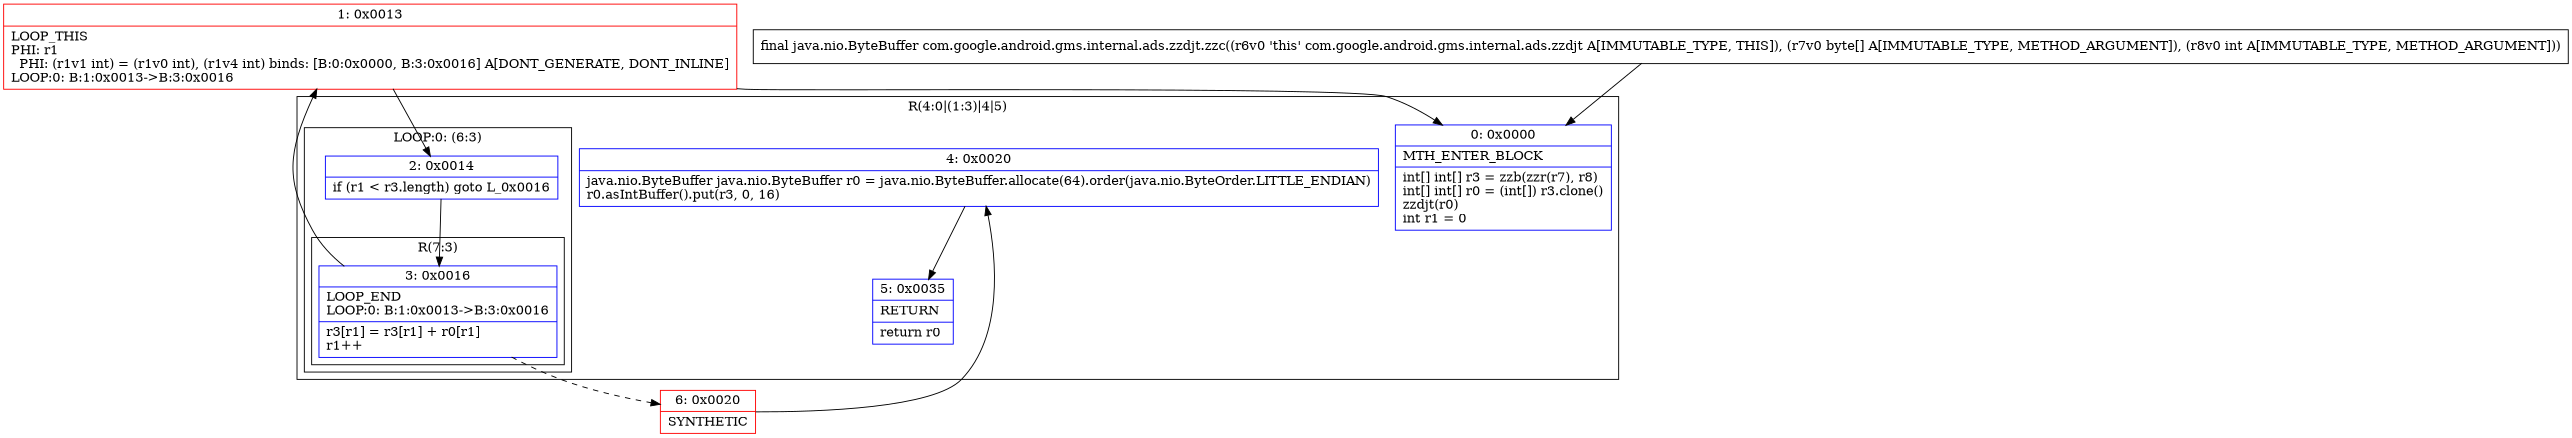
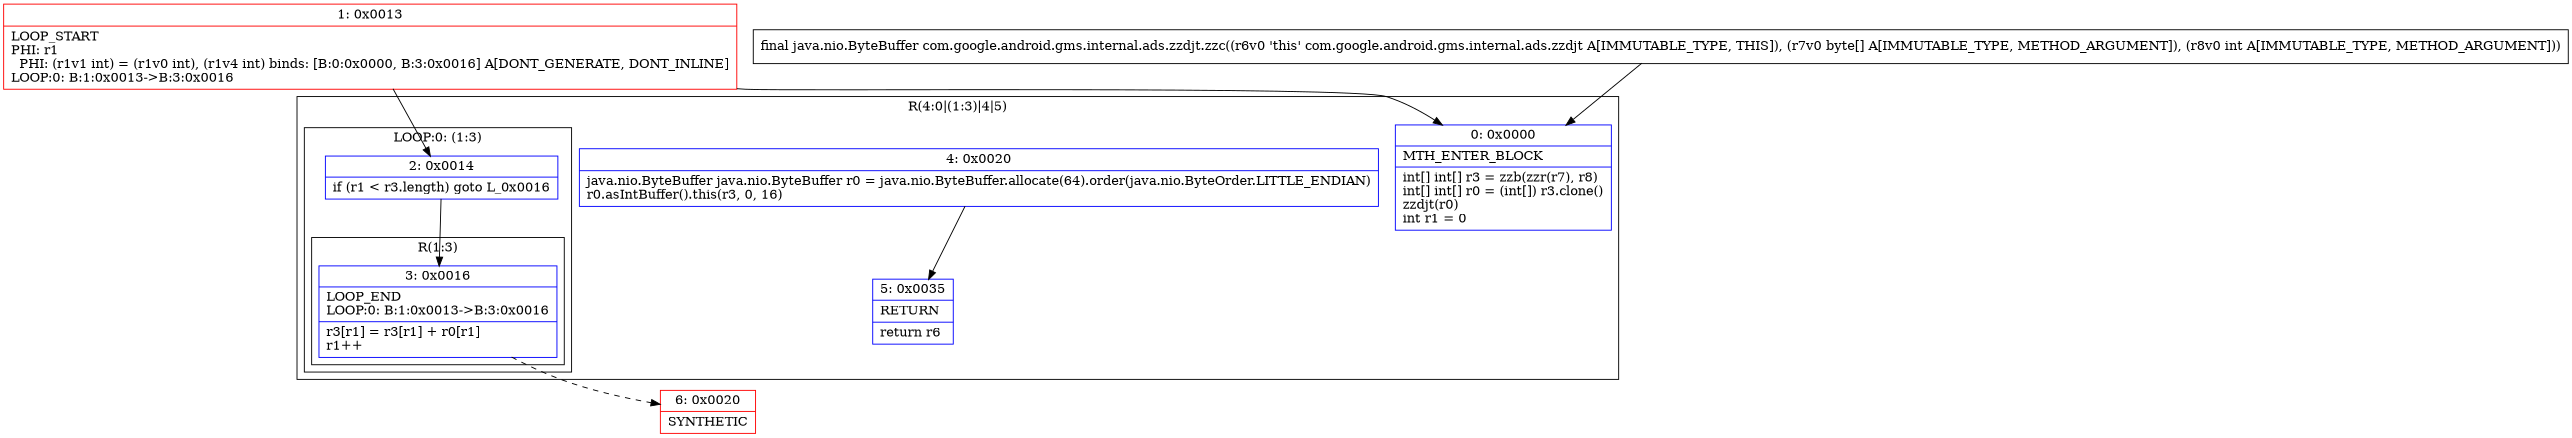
node "1: 0x0013": text "LOOP_THIS" -> "LOOP_START"
cluster "LOOP:0: (6:3)": label "LOOP:0: (6:3)" -> "LOOP:0: (1:3)"
node "4: 0x0020": text "r0.asIntBuffer().put(r3, 0, 16)" -> "r0.asIntBuffer().this(r3, 0, 16)"
edge "3: 0x0016" -> "1: 0x0013": removed
cluster "R(7:3)": label "R(7:3)" -> "R(1:3)"
node "5: 0x0035": text "return r0" -> "return r6"
edge "6: 0x0020" -> "4: 0x0020": removed
